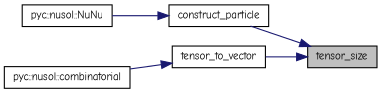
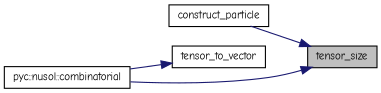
node "pyc::nusol::NuNu": removed
edge "tensor_to_vector" -> "tensor_size": now "pyc::nusol::combinatorial" -> "tensor_size"
